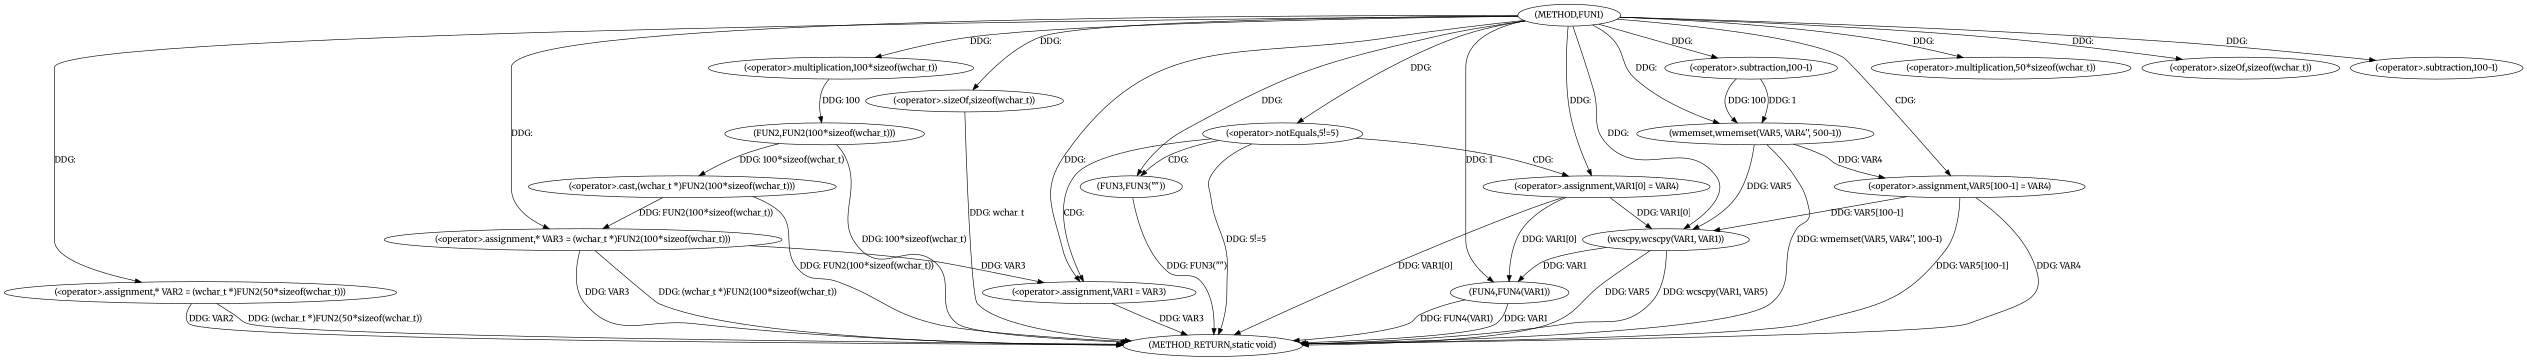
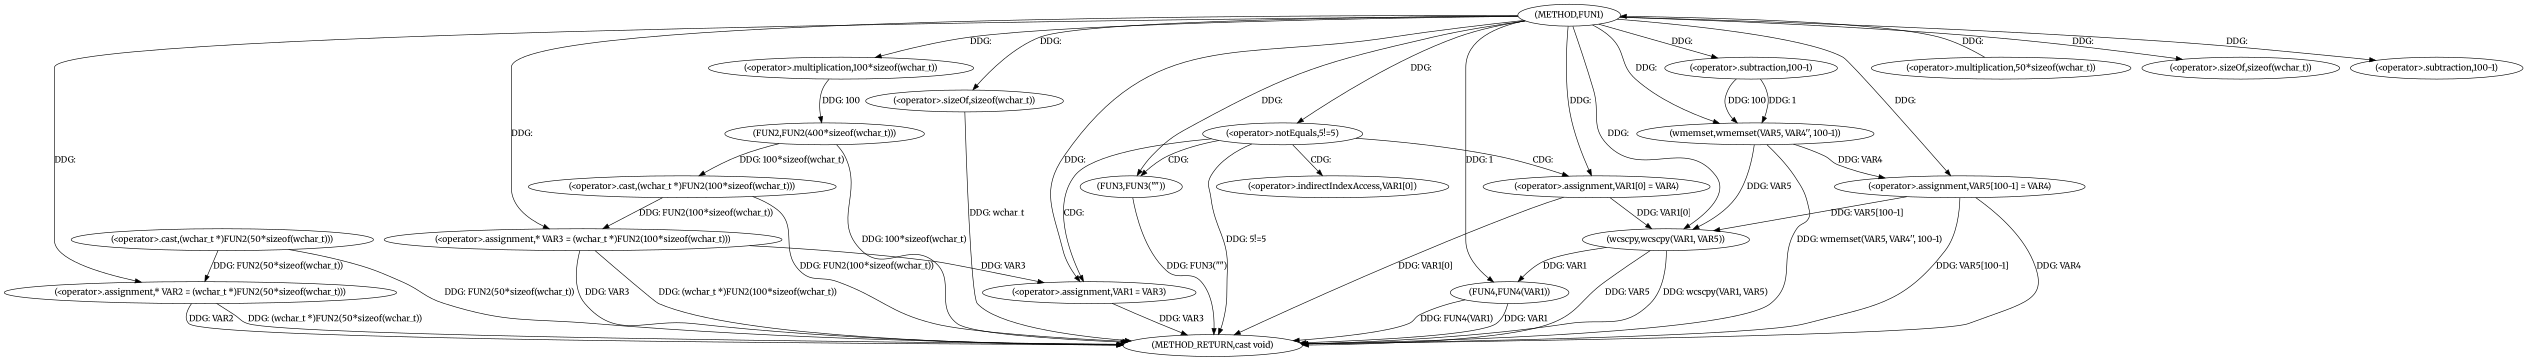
edge "(METHOD,FUN1)" -> "(<operator>.multiplication,50*sizeof(wchar_t))": reversed
edge "(METHOD,FUN1)" -> "(<operator>.assignment,VAR5[100-1] = VAR4)": label "CDG: " -> "DDG: "
node "(FUN2,FUN2(100*sizeof(wchar_t)))": label "(FUN2,FUN2(100*sizeof(wchar_t)))" -> "(FUN2,FUN2(400*sizeof(wchar_t)))"
node "(wmemset,wmemset(VAR5, VAR4'', 500-1))": label "(wmemset,wmemset(VAR5, VAR4'', 500-1))" -> "(wmemset,wmemset(VAR5, VAR4'', 100-1))"
node "(<operator>.indirectIndexAccess,VAR1[0])": added
edge "(<operator>.assignment,VAR1[0] = VAR4)" -> "(FUN4,FUN4(VAR1))": removed, label "DDG: VAR1[0]"
node "(<operator>.cast,(wchar_t *)FUN2(50*sizeof(wchar_t)))": added
node "(wcscpy,wcscpy(VAR1, VAR1))": label "(wcscpy,wcscpy(VAR1, VAR1))" -> "(wcscpy,wcscpy(VAR1, VAR5))"
node "(METHOD_RETURN,static void)": label "(METHOD_RETURN,static void)" -> "(METHOD_RETURN,cast void)"
